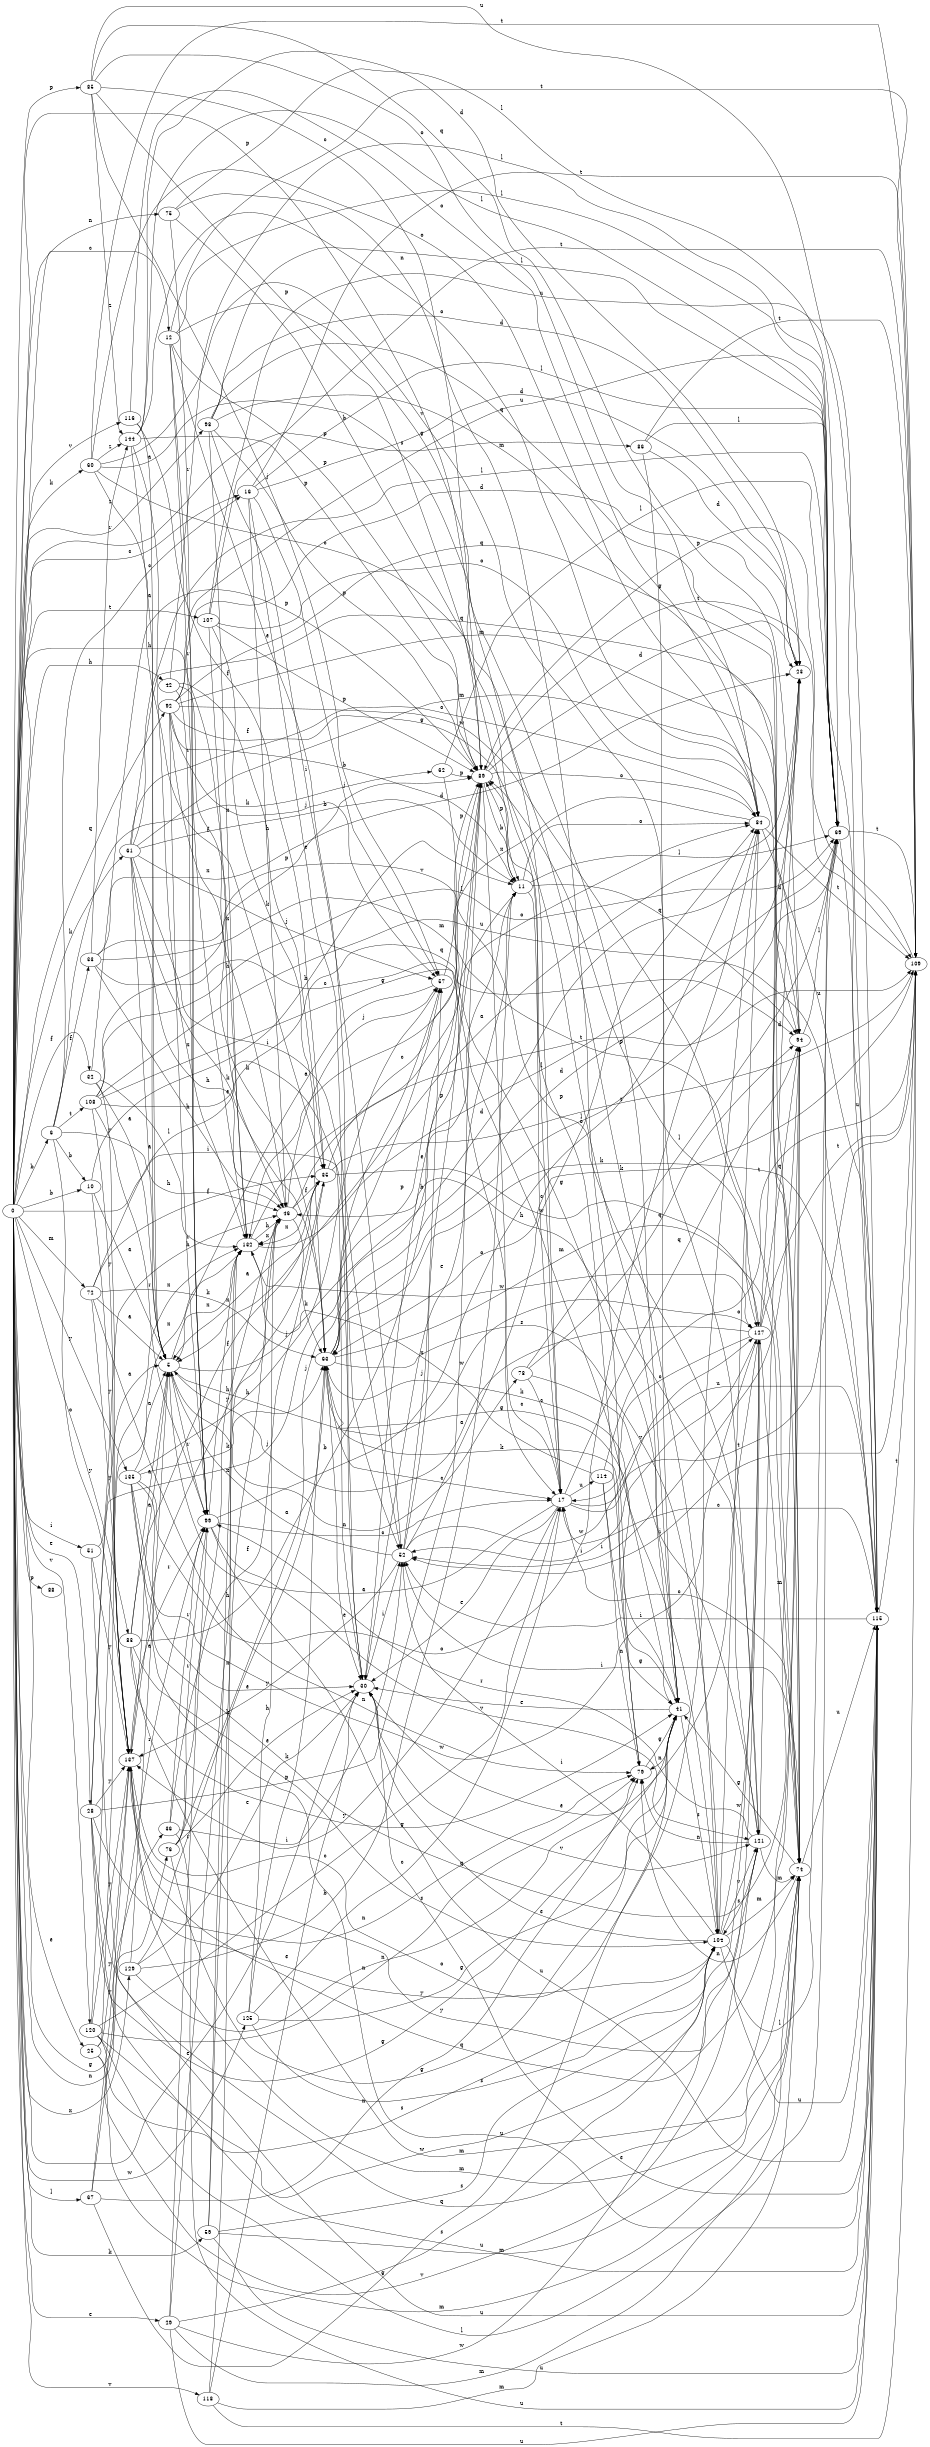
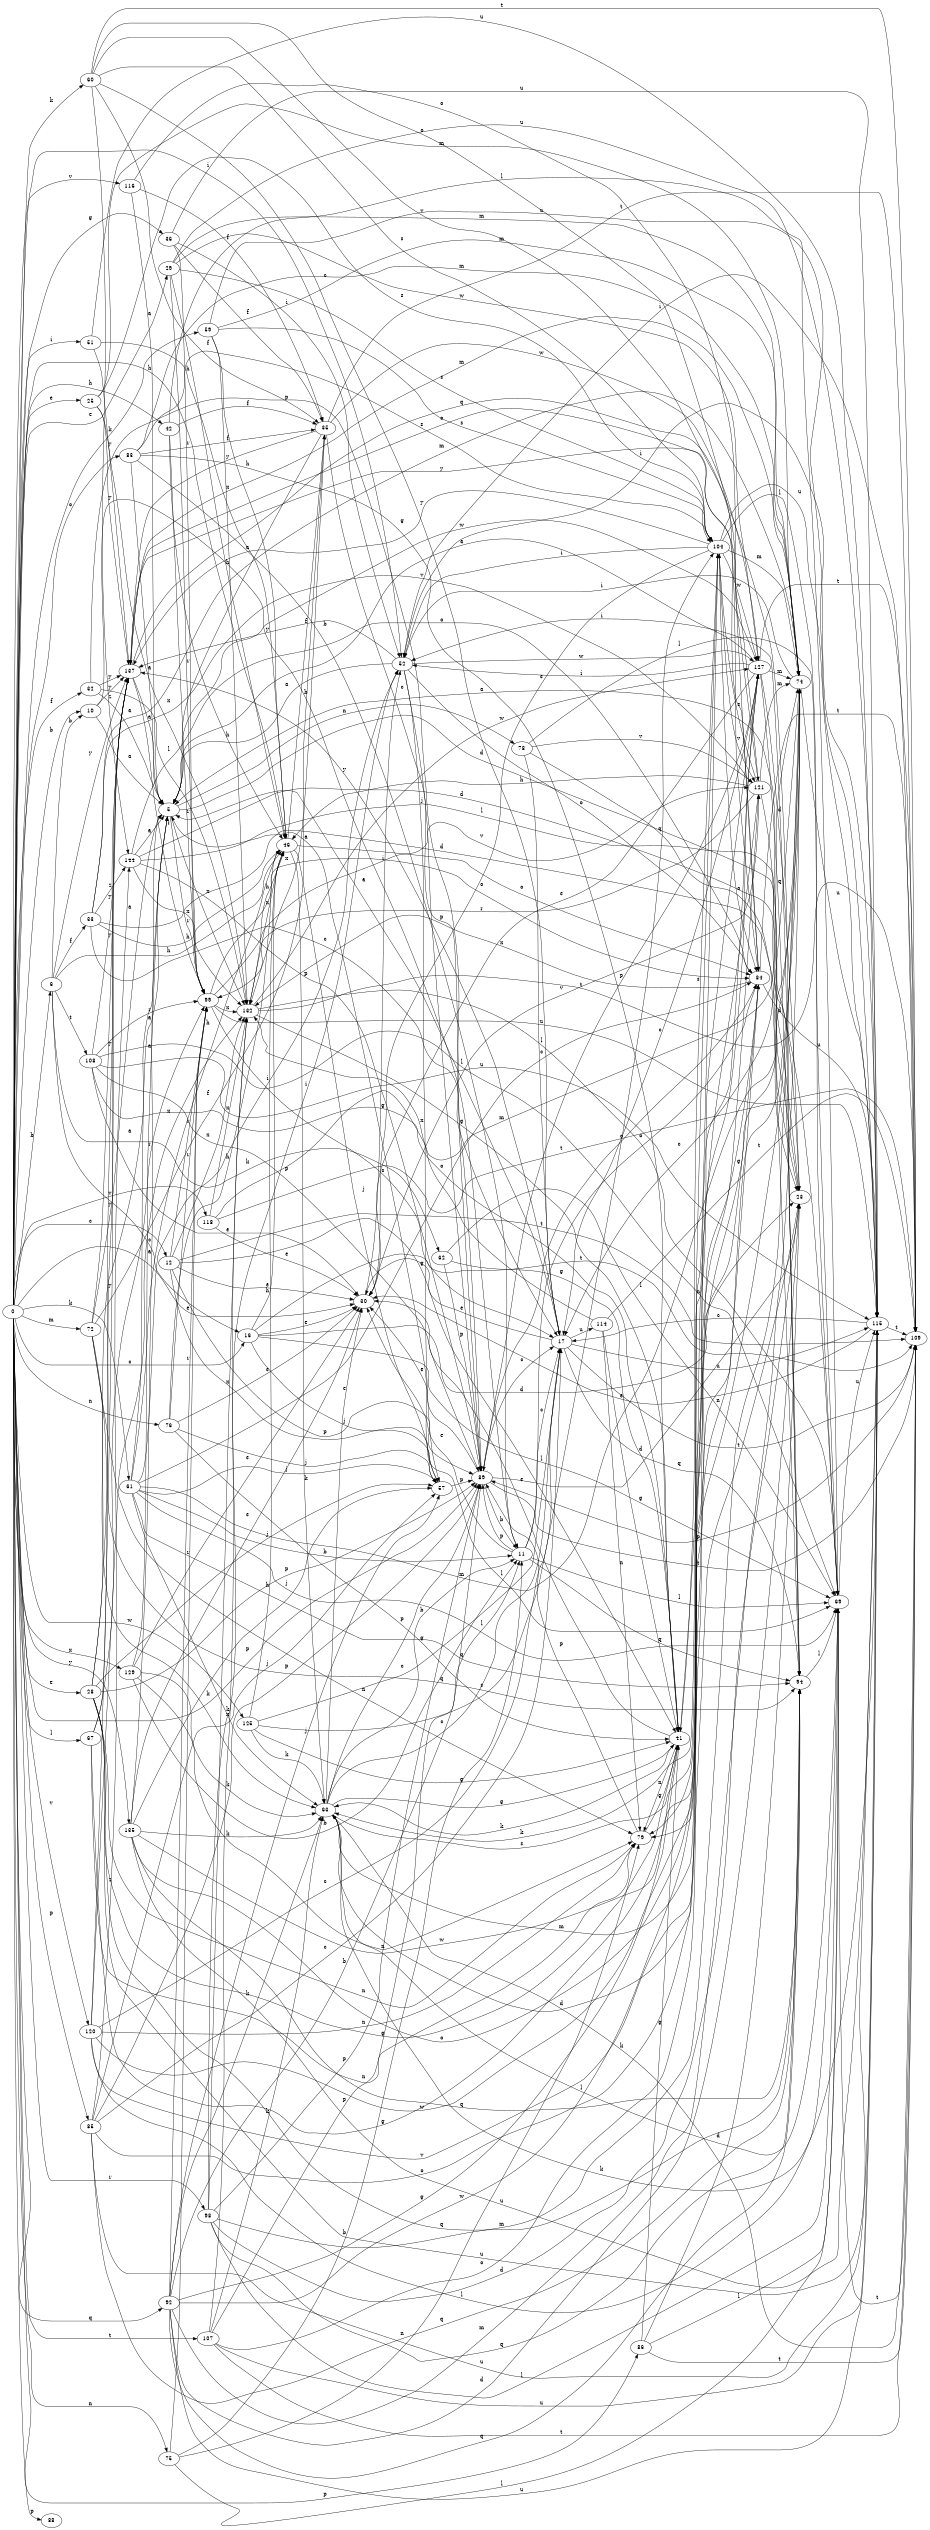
edge "132" -> "41": added, label "g"
